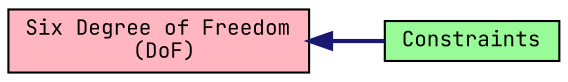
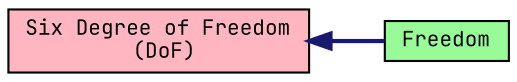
node "Constraints": label "Constraints" -> "Freedom"
